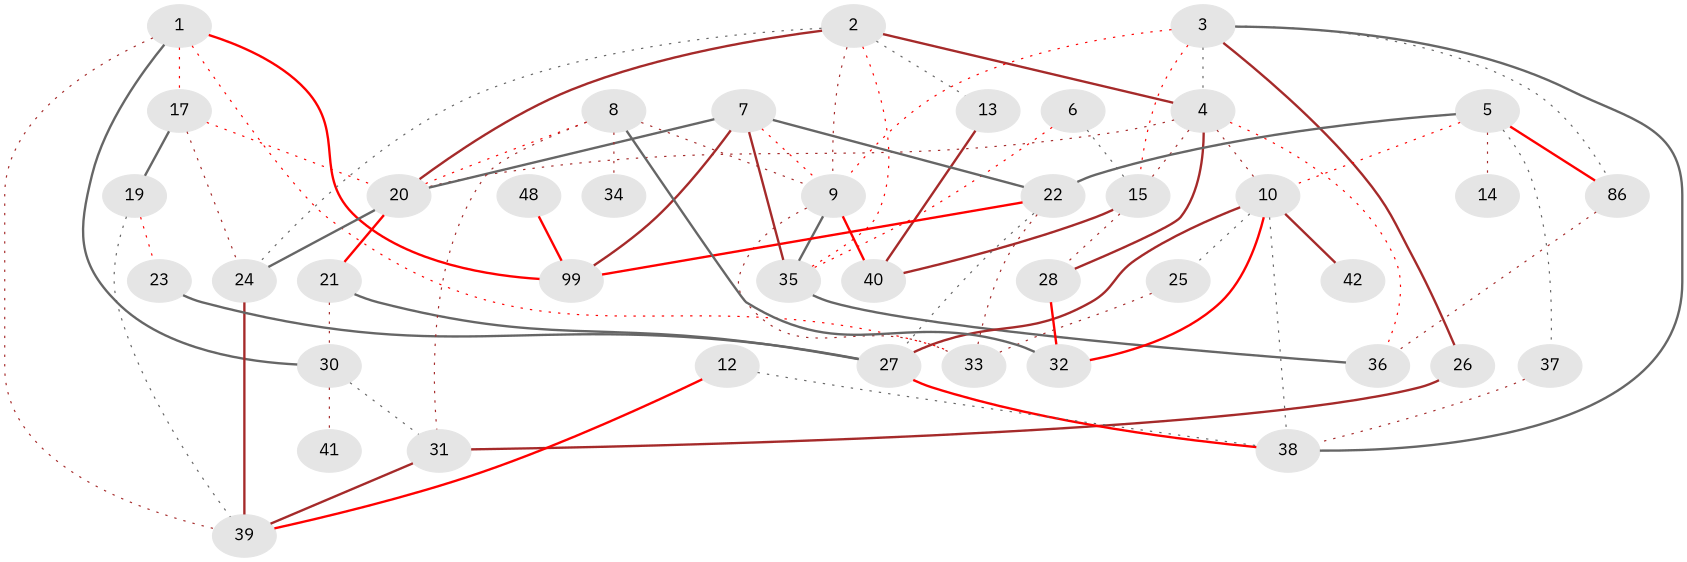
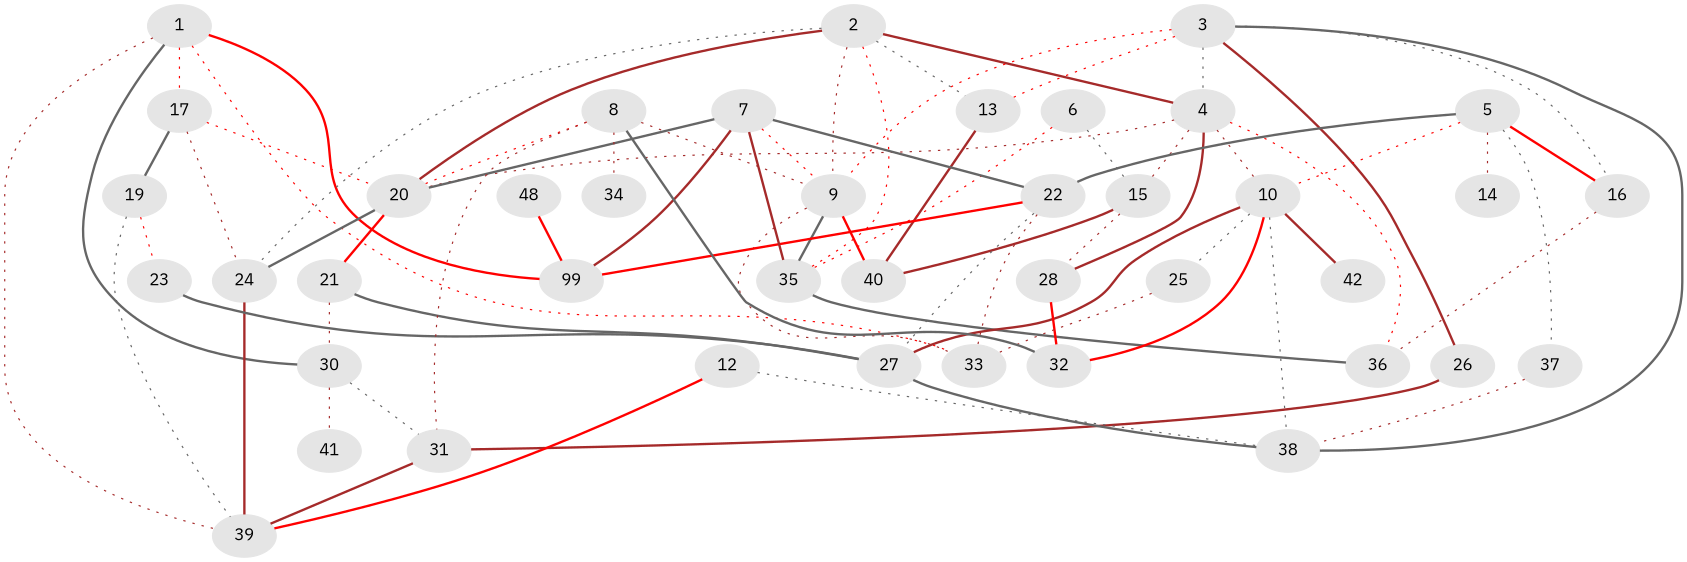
edge "3" -- "15": now "3" -- "13"
node "86": label "86" -> "16"
edge "27" -- "38": color red -> gray40
